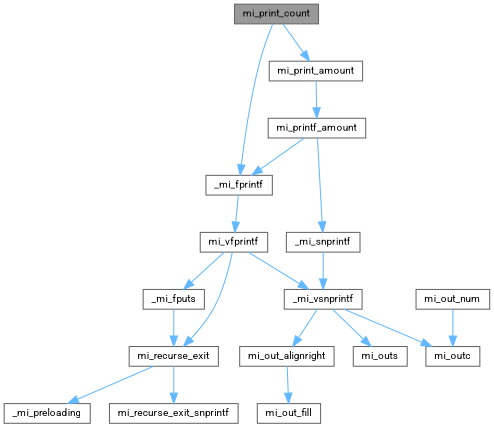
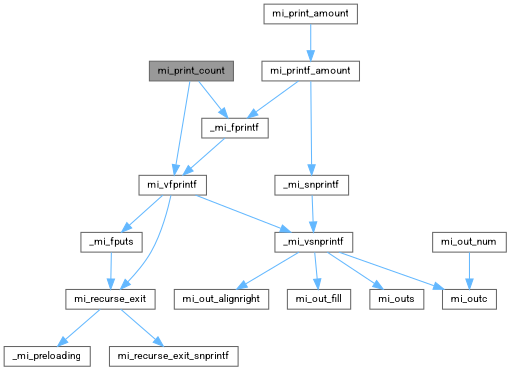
edge "mi_print_count" -> "mi_print_amount": now "mi_print_count" -> "mi_vfprintf"
edge "mi_out_alignright" -> "mi_out_fill": now "_mi_vsnprintf" -> "mi_out_fill"
